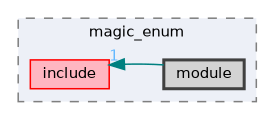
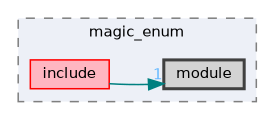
edge "module" -> "include": reversed
